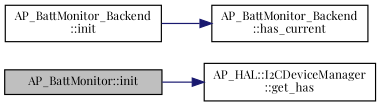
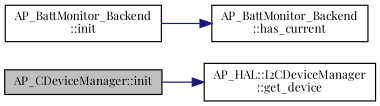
node "AP_BattMonitor::init": label "AP_BattMonitor::init" -> "AP_CDeviceManager::init"
node "AP_HAL::I2CDeviceManager ::get_has": label "AP_HAL::I2CDeviceManager ::get_has" -> "AP_HAL::I2CDeviceManager ::get_device"
